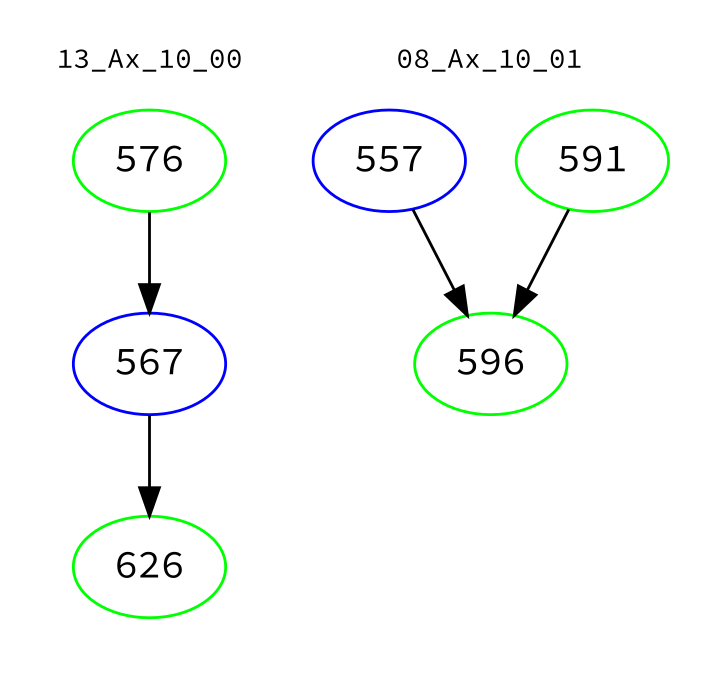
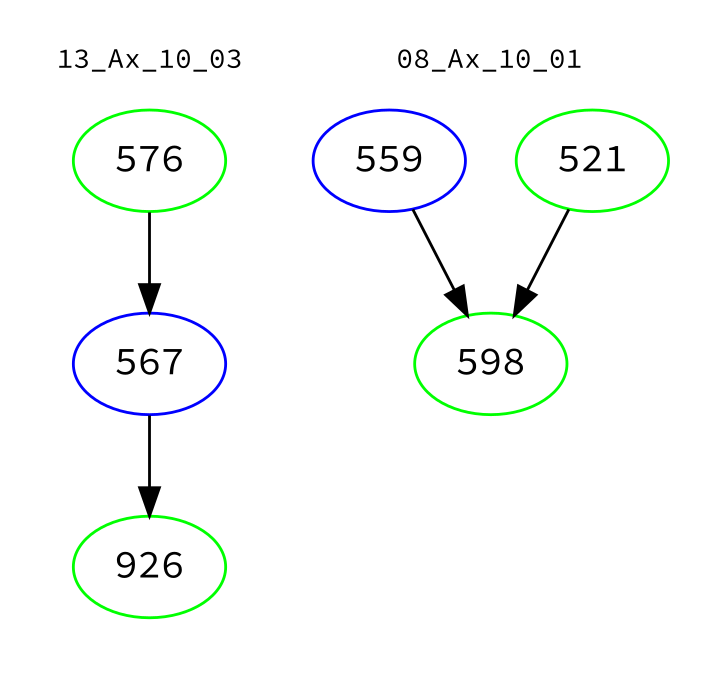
cluster "13_Ax_10_00": label "13_Ax_10_00" -> "13_Ax_10_03"
node "557": label "557" -> "559"
node "591": label "591" -> "521"
node "596": label "596" -> "598"
node "626": label "626" -> "926"
